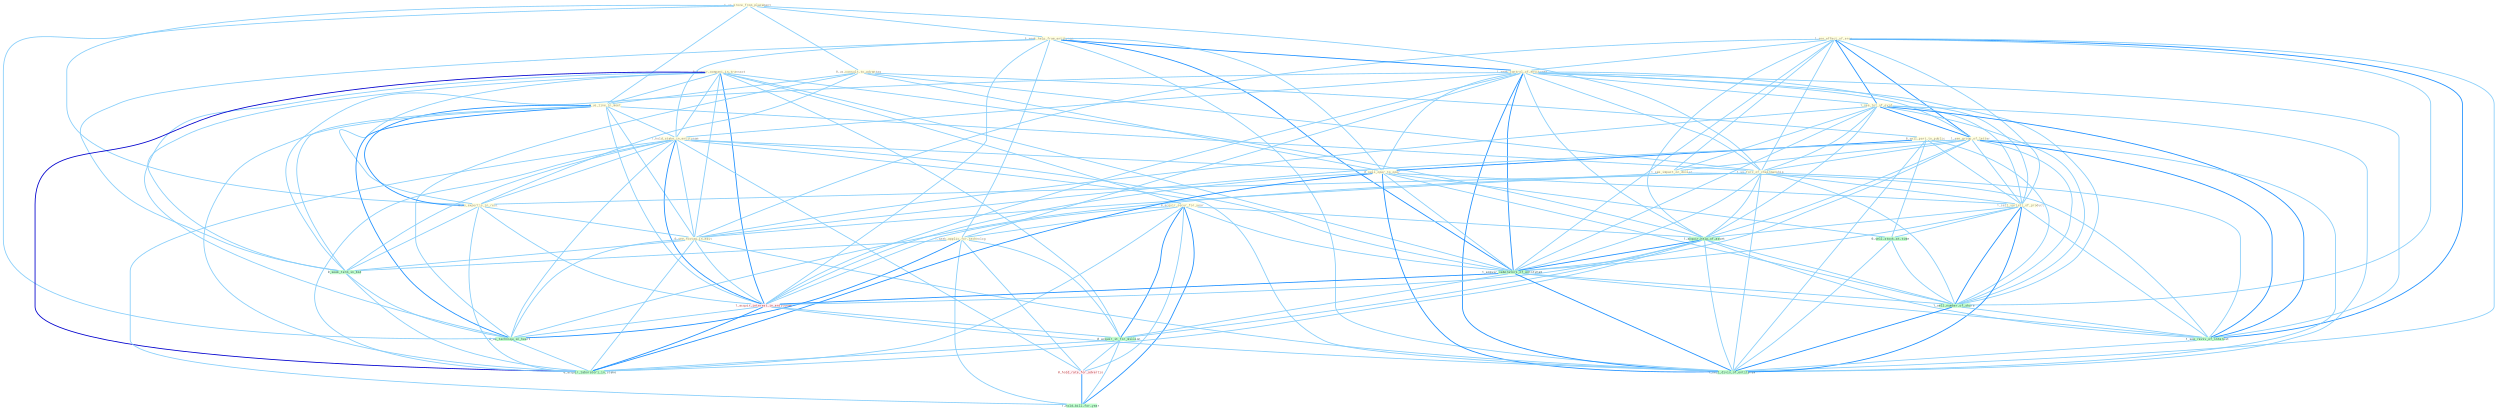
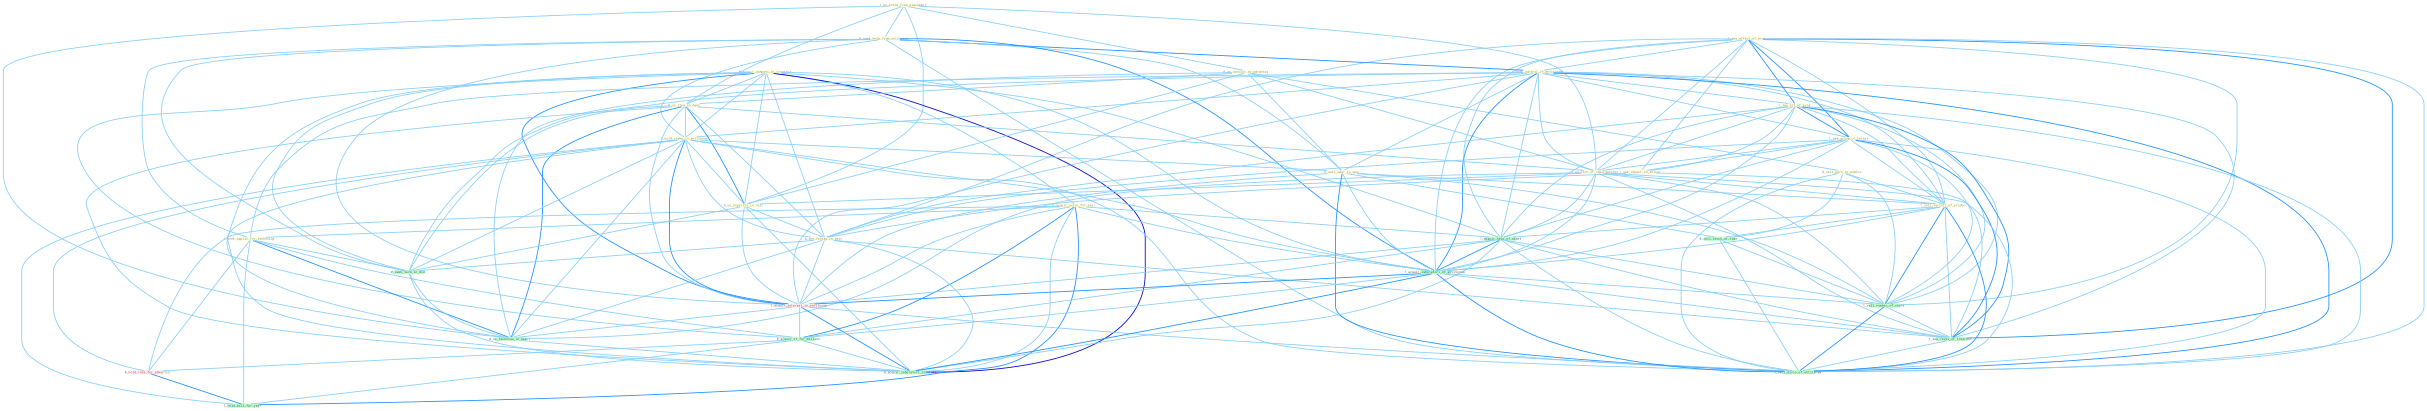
edge "0_sell_part_to_public" -- "0_sell_oper_to_oper": removed
edge "0_sell_oper_to_oper" -- "0_acquir_laboratori_in_stake": now "1_acquir_laboratori_of_entitynam" -- "0_acquir_laboratori_in_stake"
edge "0_see_footag_in_edit" -- "1_sell_divis_of_entitynam": now "0_see_footag_in_edit" -- "1_see_reviv_of_interest"
